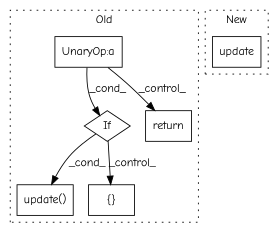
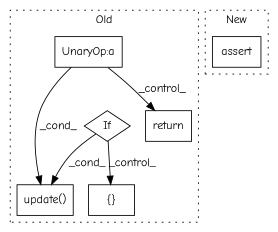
node "update": label "update" -> "assert"
edge "UnaryOp:a" -> "If": now "UnaryOp:a" -> "update()"
